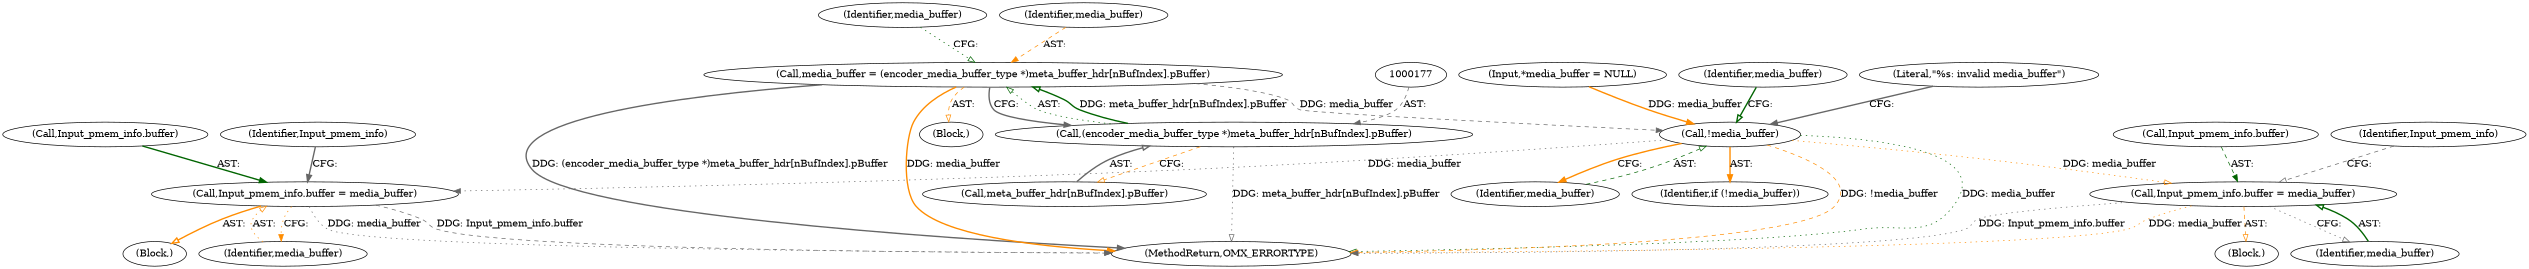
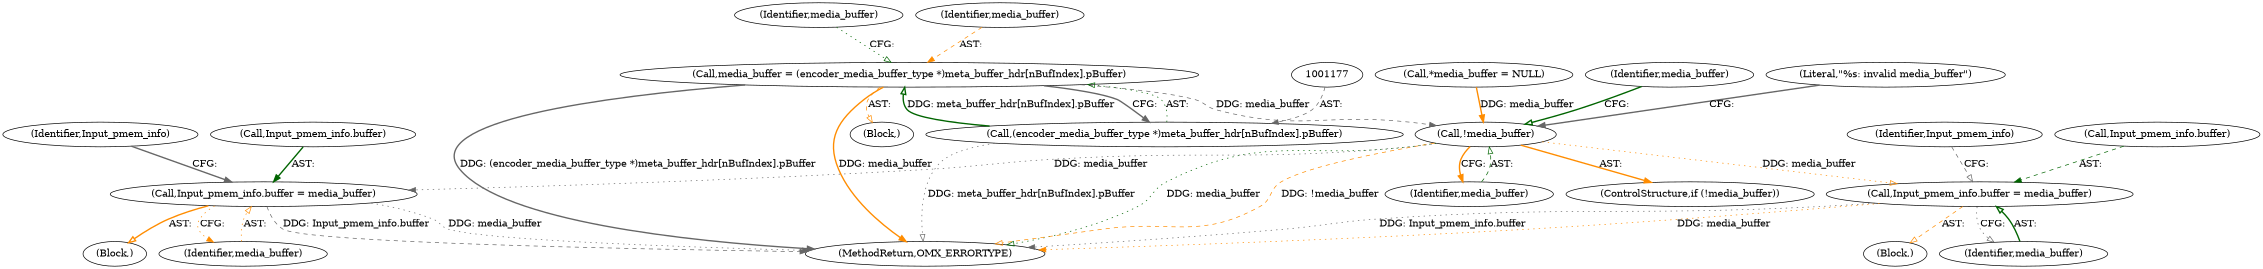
node "1000177": label "1000177" -> "1001177"
node "(Input,*media_buffer = NULL)": label "(Input,*media_buffer = NULL)" -> "(Call,*media_buffer = NULL)"
node "(Call,meta_buffer_hdr[nBufIndex].pBuffer)": removed
node "(Identifier,if (!media_buffer))": label "(Identifier,if (!media_buffer))" -> "(ControlStructure,if (!media_buffer))"
